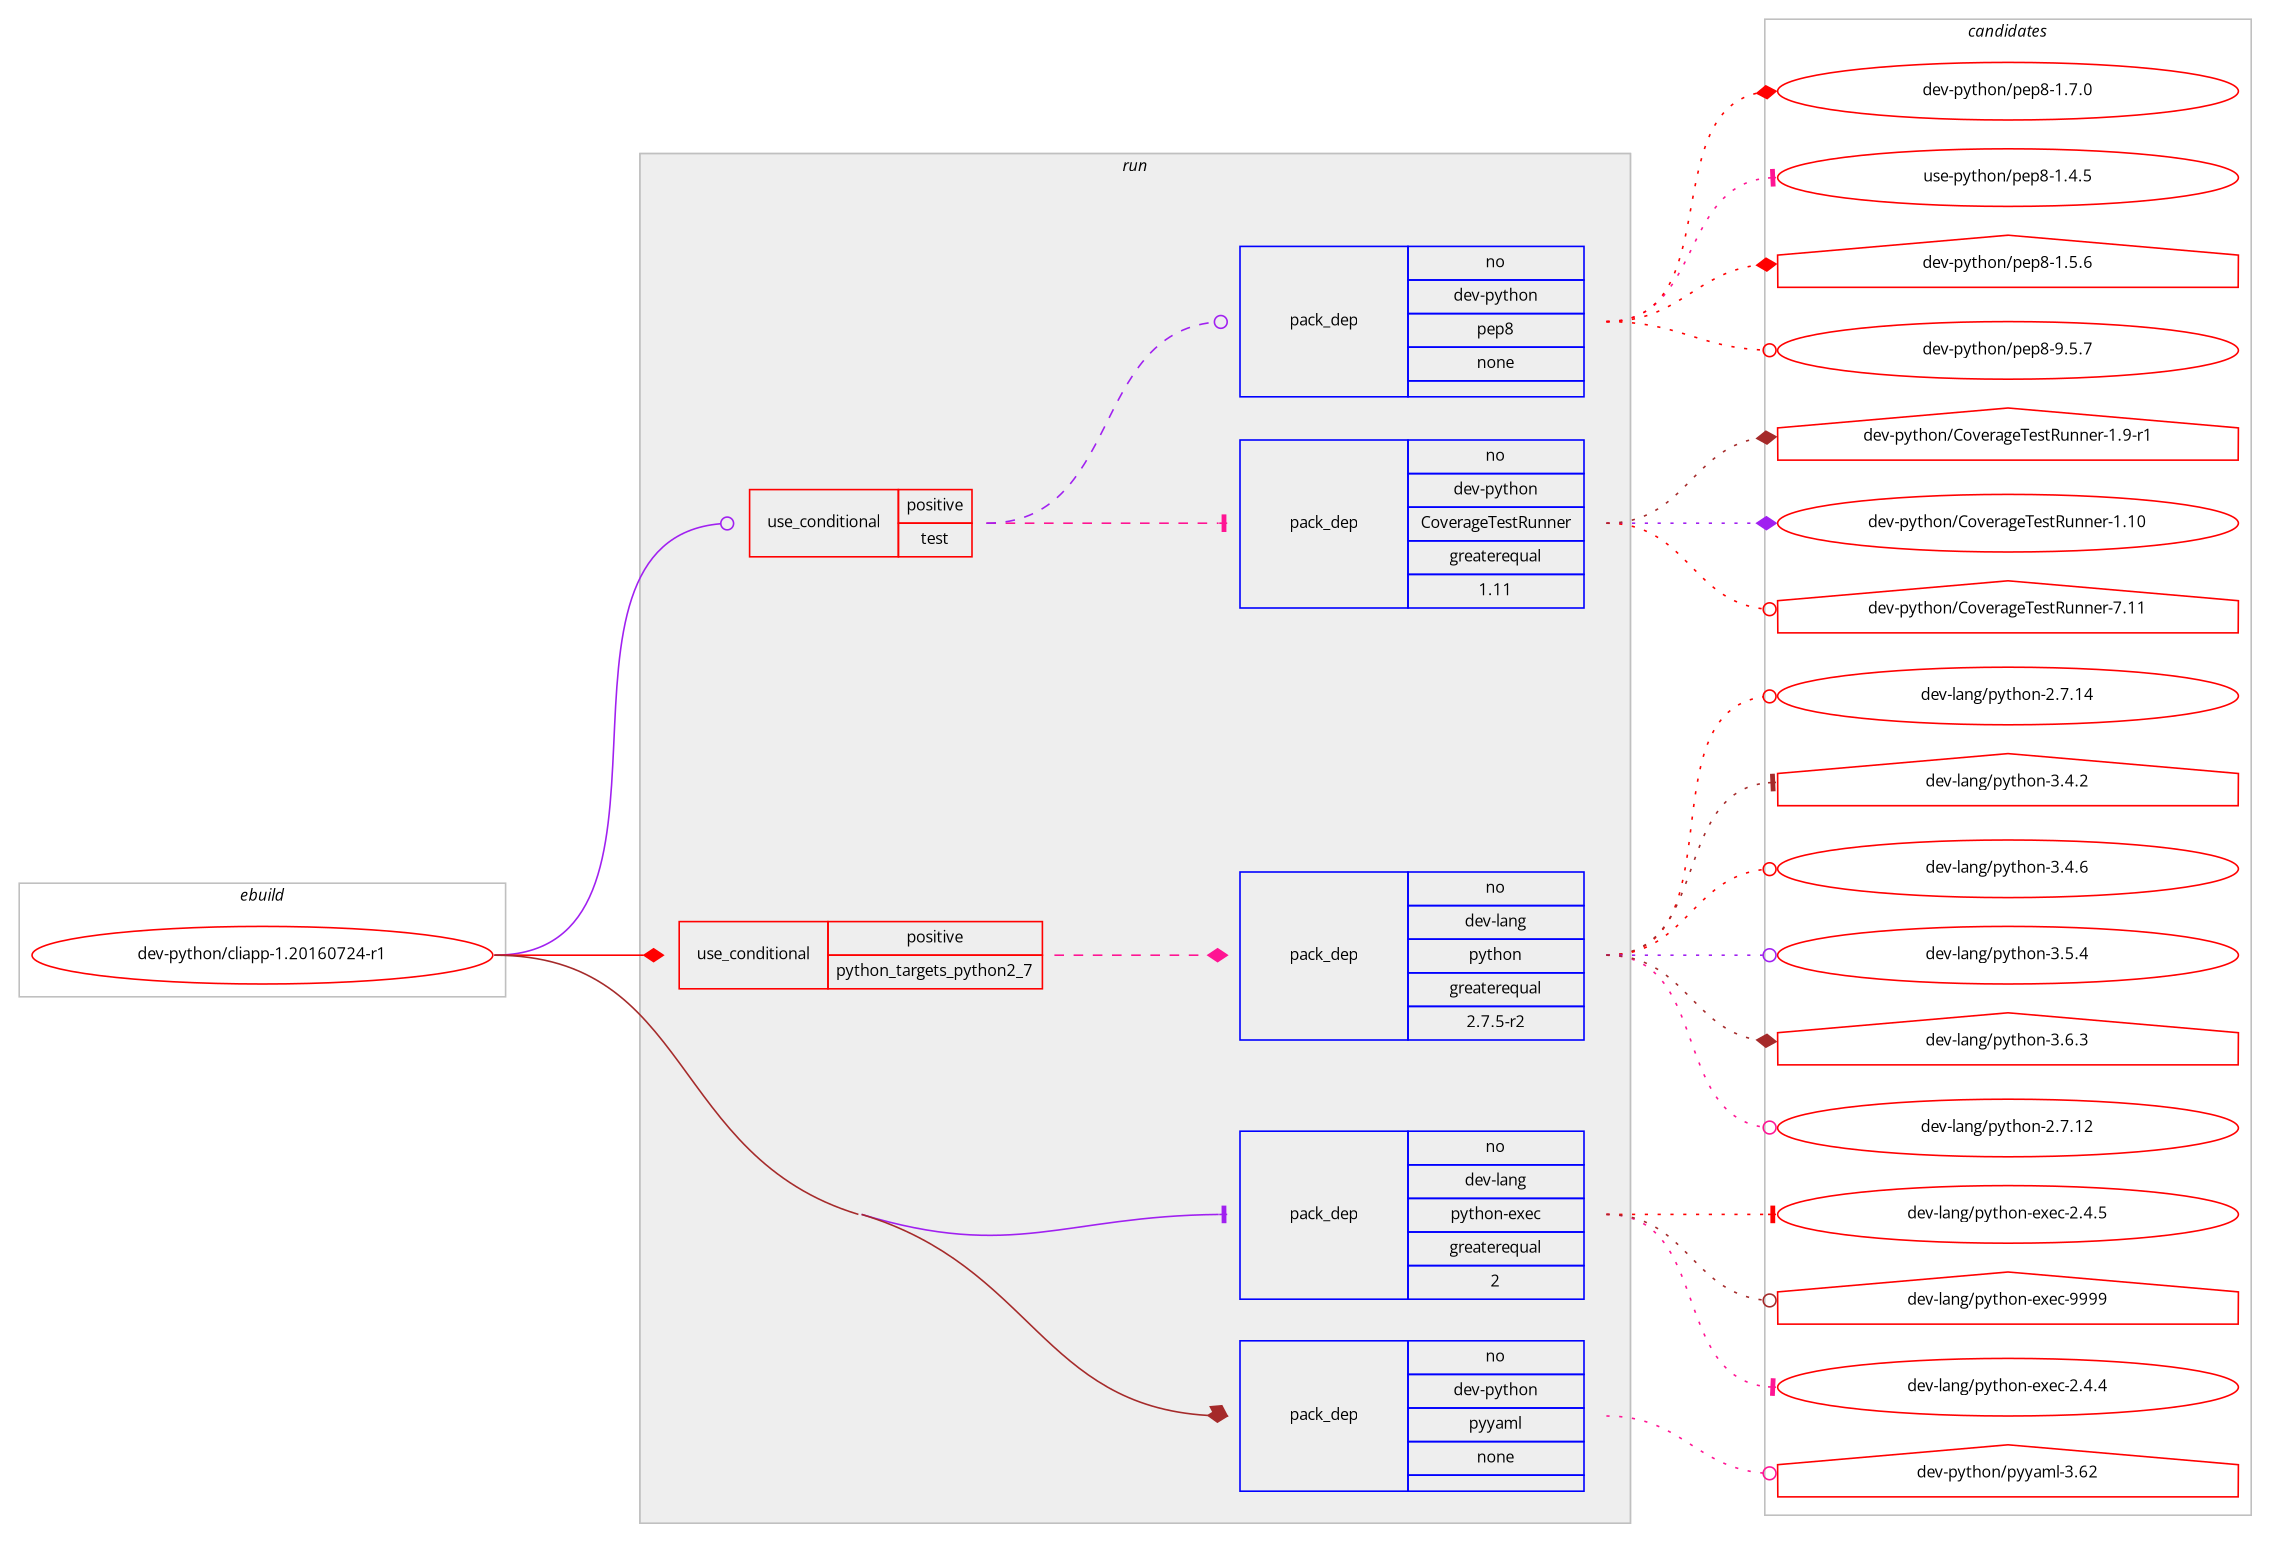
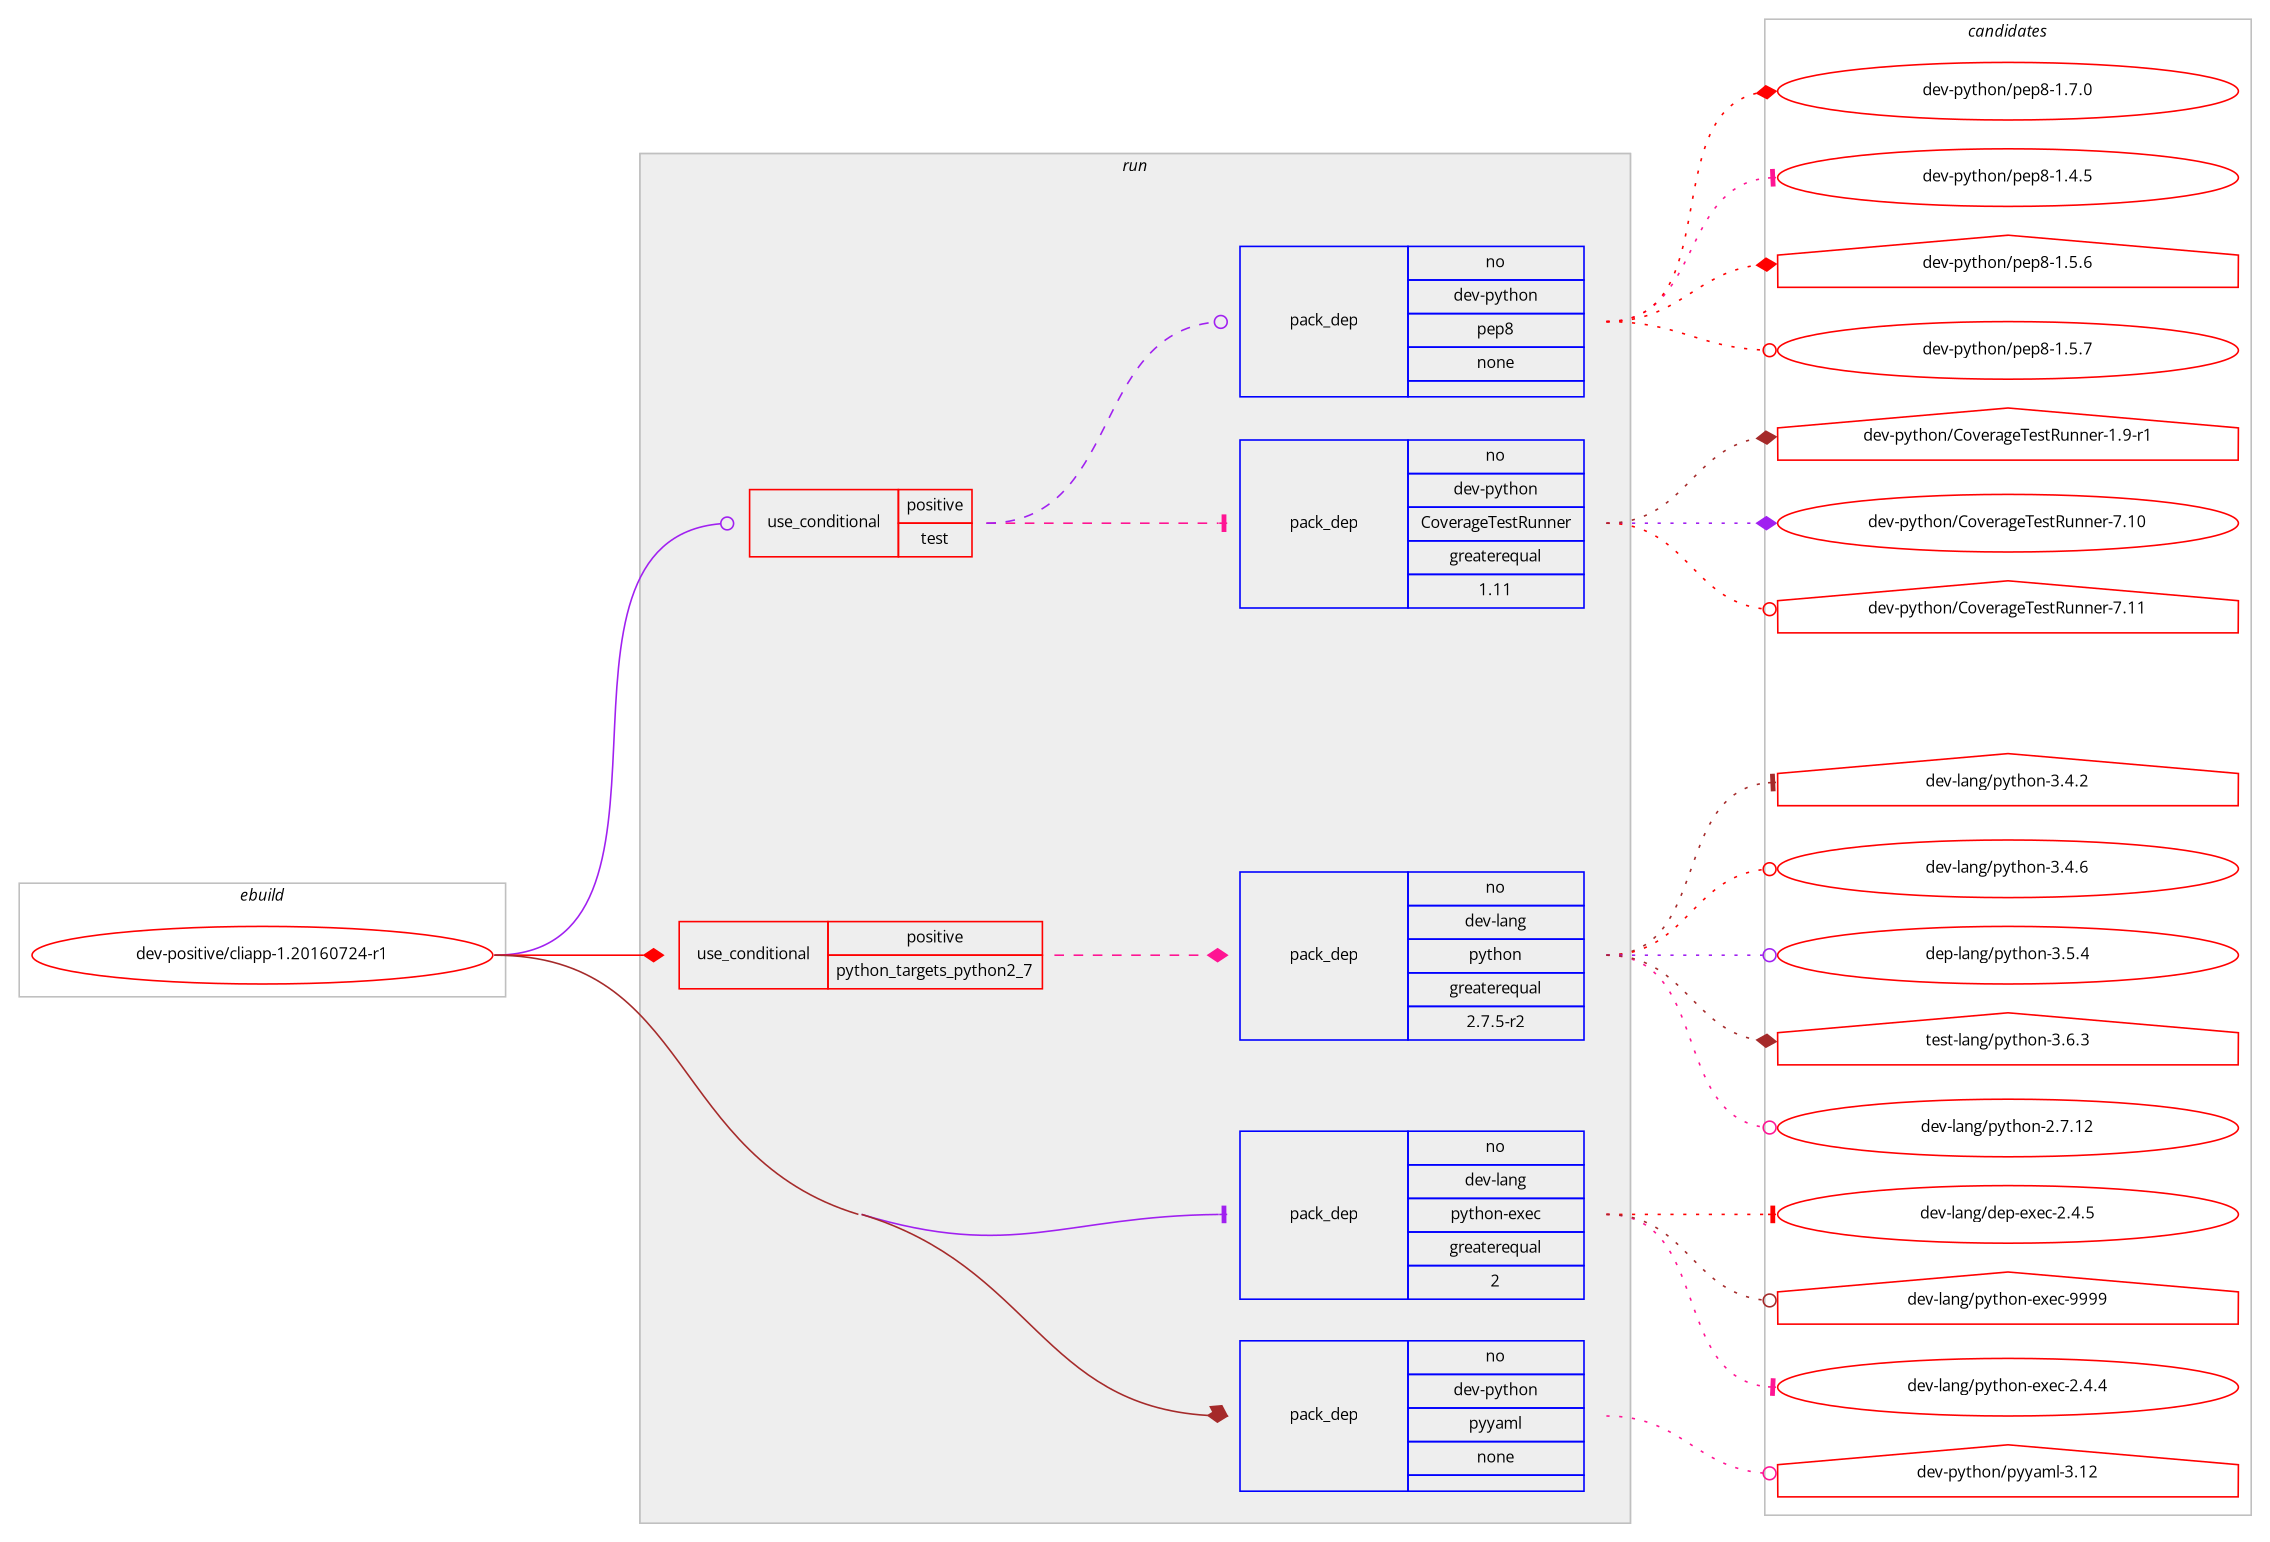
node "use-python/pep8-1.4.5": label "use-python/pep8-1.4.5" -> "dev-python/pep8-1.4.5"
node "dev-python/pep8-9.5.7": label "dev-python/pep8-9.5.7" -> "dev-python/pep8-1.5.7"
node "dev-python/CoverageTestRunner-1.10": label "dev-python/CoverageTestRunner-1.10" -> "dev-python/CoverageTestRunner-7.10"
node "dev-lang/python-2.7.14": removed
node "dev-python/cliapp-1.20160724-r1": label "dev-python/cliapp-1.20160724-r1" -> "dev-positive/cliapp-1.20160724-r1"
node "dev-lang/python-3.5.4": label "dev-lang/python-3.5.4" -> "dep-lang/python-3.5.4"
node "dev-lang/python-3.6.3": label "dev-lang/python-3.6.3" -> "test-lang/python-3.6.3"
node "dev-lang/python-exec-2.4.5": label "dev-lang/python-exec-2.4.5" -> "dev-lang/dep-exec-2.4.5"
node "dev-python/pyyaml-3.62": label "dev-python/pyyaml-3.62" -> "dev-python/pyyaml-3.12"
